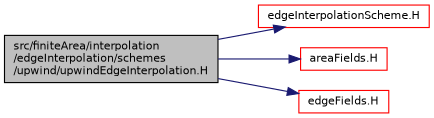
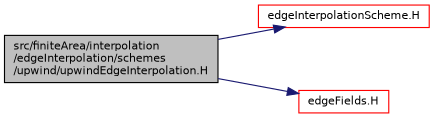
node "areaFields.H": removed
